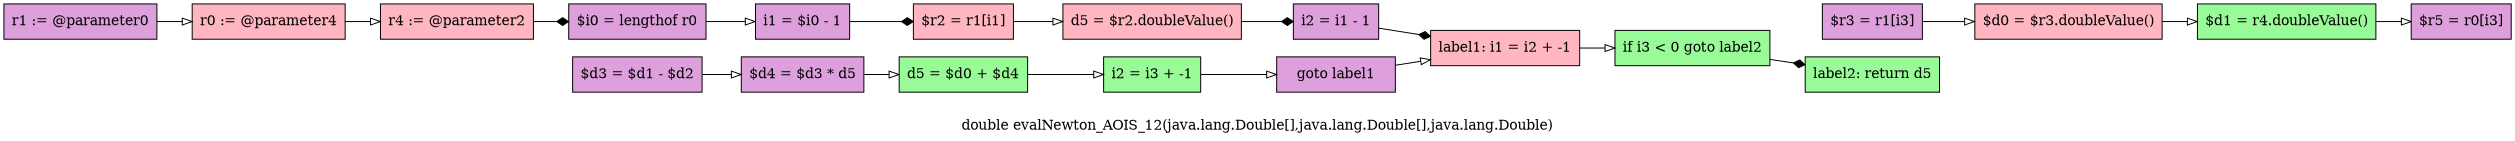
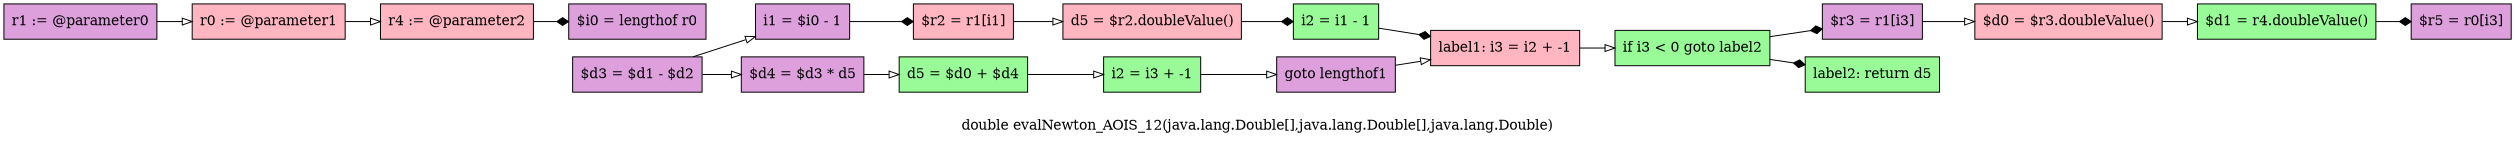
node "r0 := @parameter4": label "r0 := @parameter4" -> "r0 := @parameter1"
edge "$i0 = lengthof r0" -> "i1 = $i0 - 1": now "$d3 = $d1 - $d2" -> "i1 = $i0 - 1"
node "i2 = i1 - 1": fillcolor plum -> palegreen
edge "$d1 = r4.doubleValue()" -> "$r5 = r0[i3]": arrowhead onormal -> diamond
edge "if i3 < 0 goto label2" -> "$r3 = r1[i3]": added
node "label1: i1 = i2 + -1": label "label1: i1 = i2 + -1" -> "label1: i3 = i2 + -1"
node "goto label1": label "goto label1" -> "goto lengthof1"
